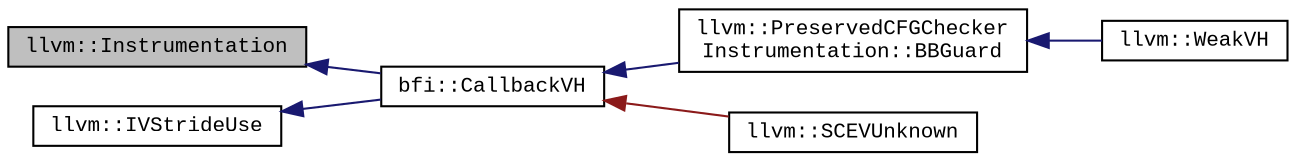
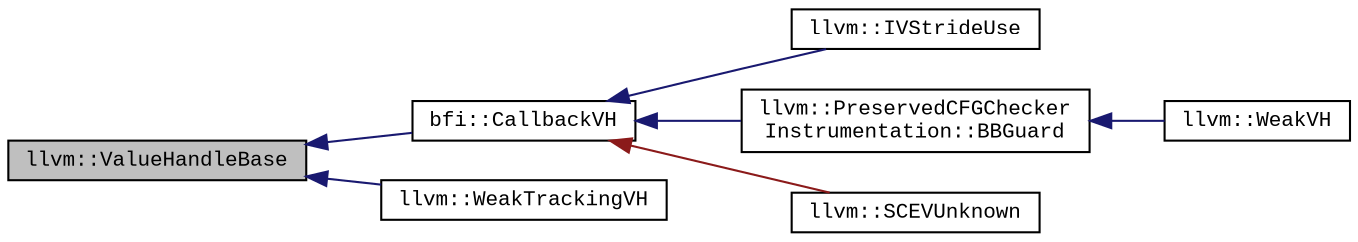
node "llvm::Instrumentation": label "llvm::Instrumentation" -> "llvm::ValueHandleBase"
edge "bfi::CallbackVH" -> "llvm::IVStrideUse": reversed
node "llvm::WeakTrackingVH": added
